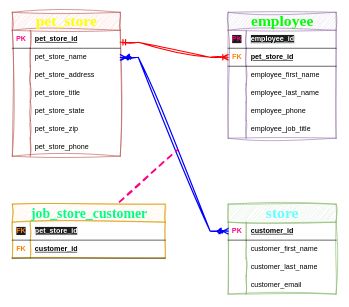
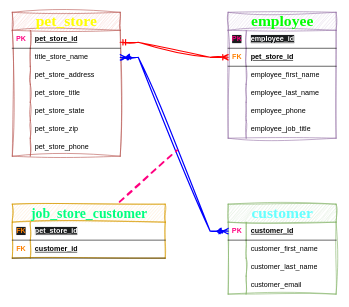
node "pet_store_name": label "pet_store_name" -> "title_store_name"
node "store": label "store" -> "customer"
